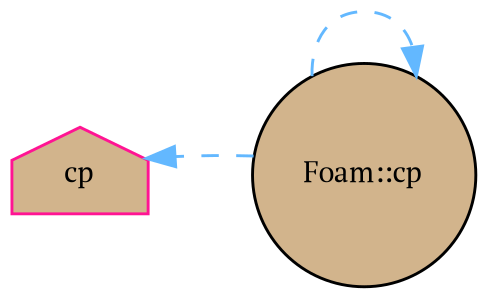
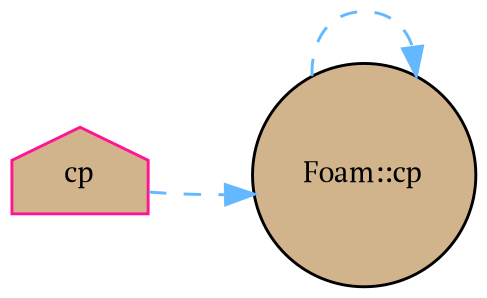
edge "Foam::cp" -> "cp": reversed
